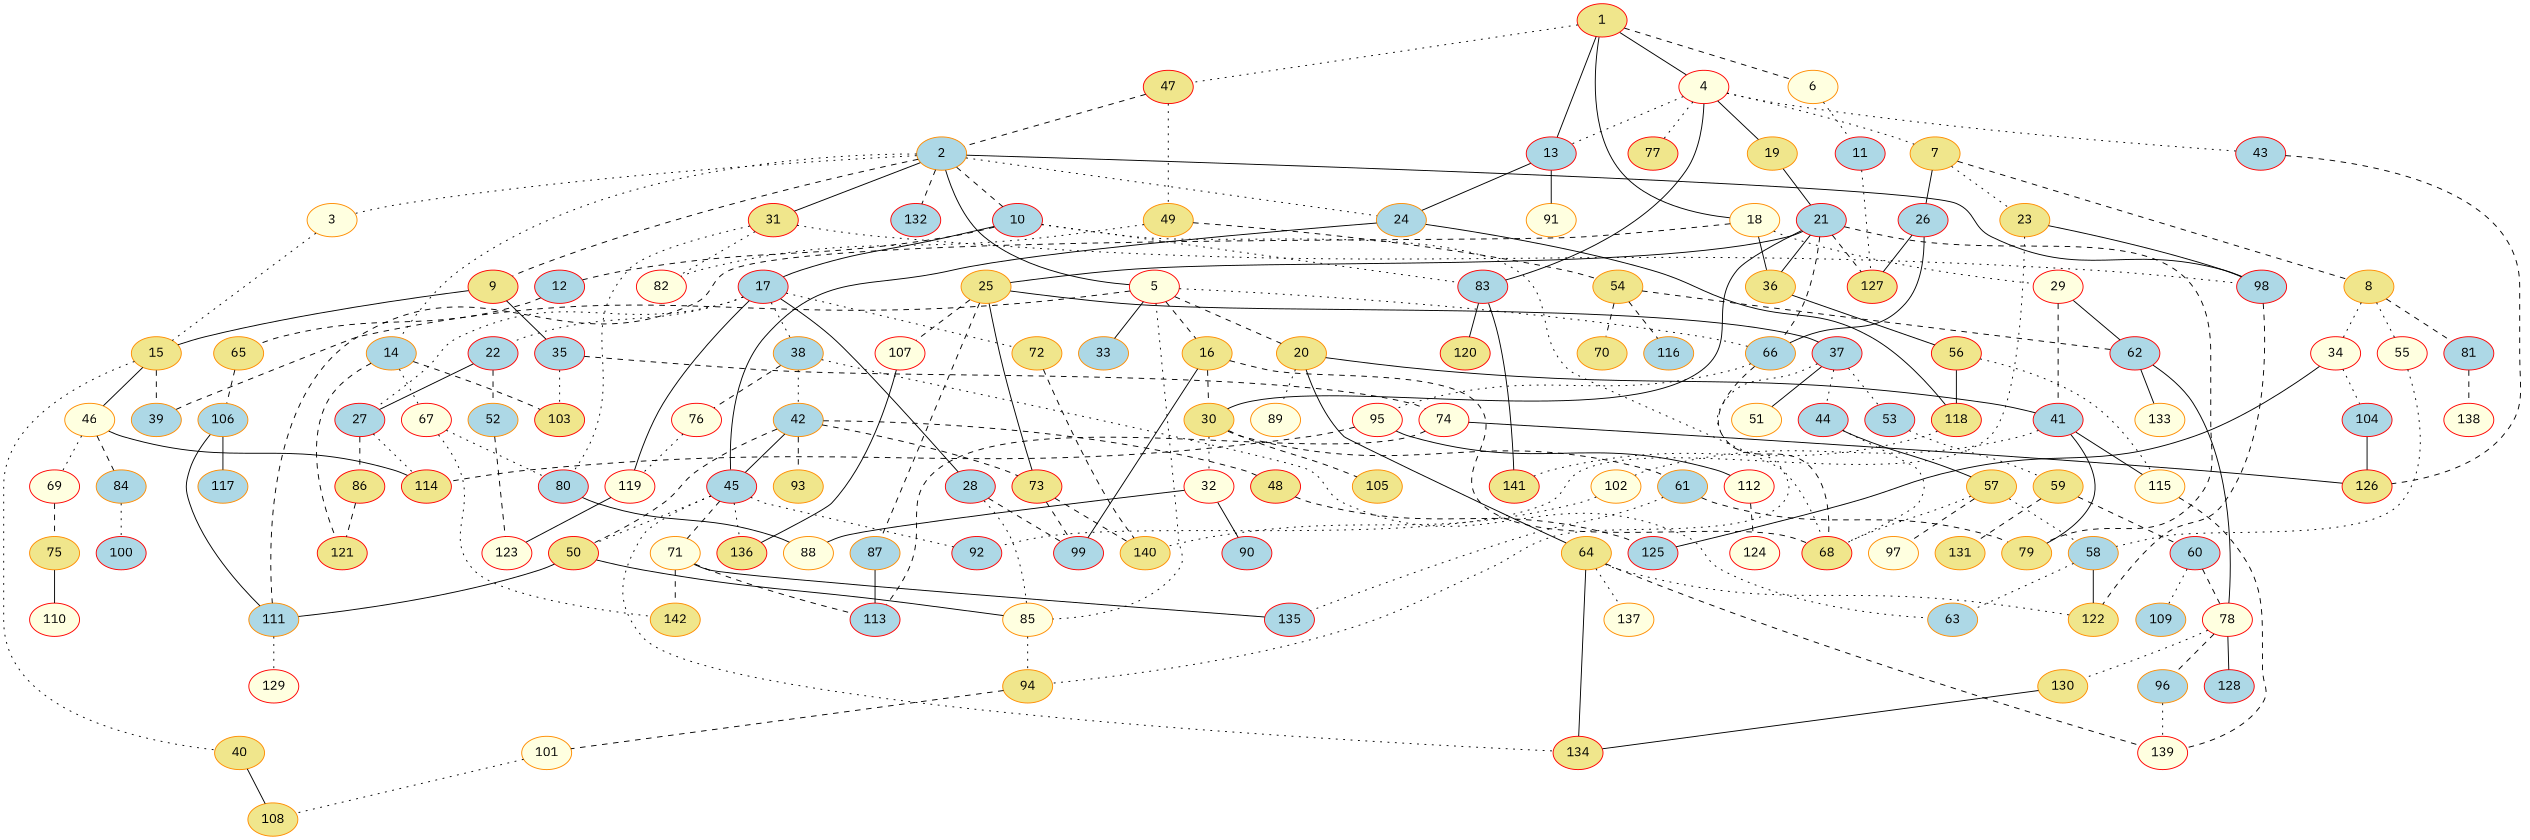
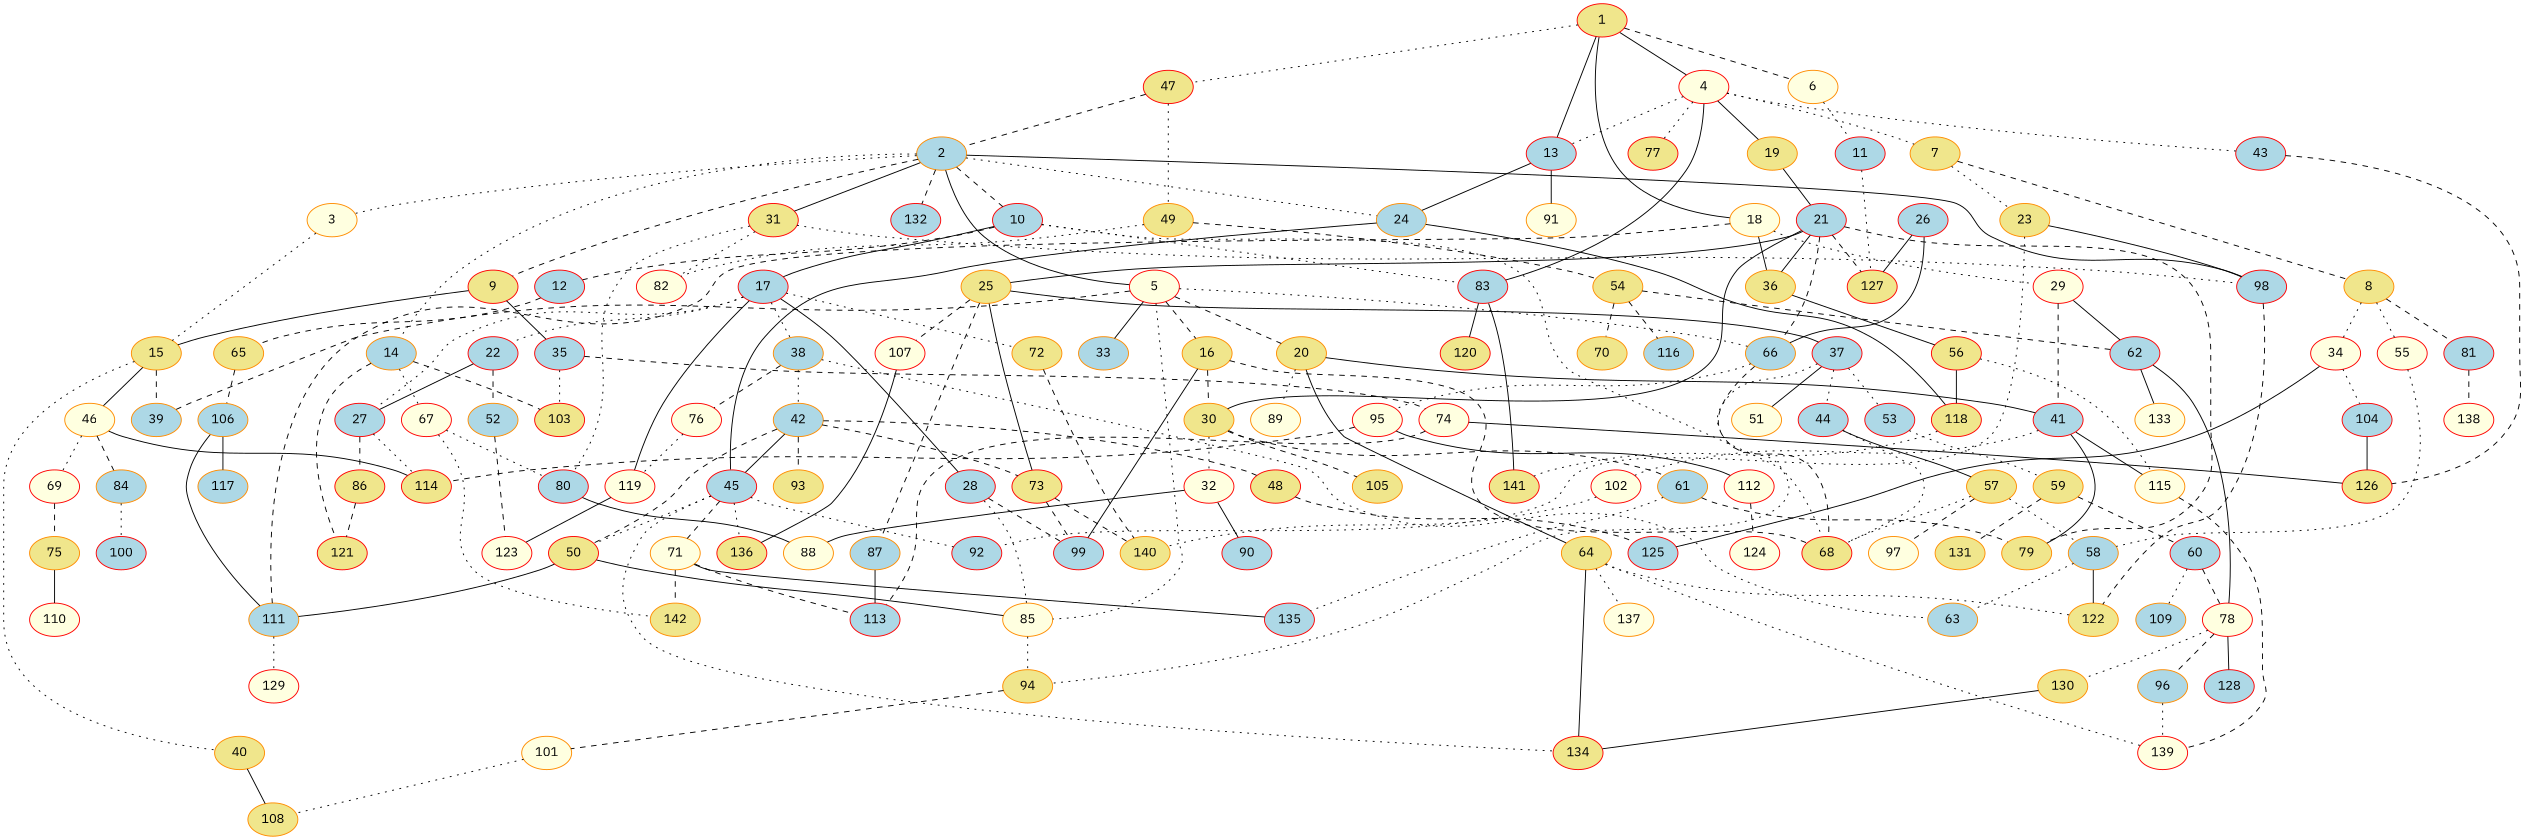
edge "7" -- "26": removed
node "102": color darkorange -> red
edge "64" -- "139": style dashed -> dotted
